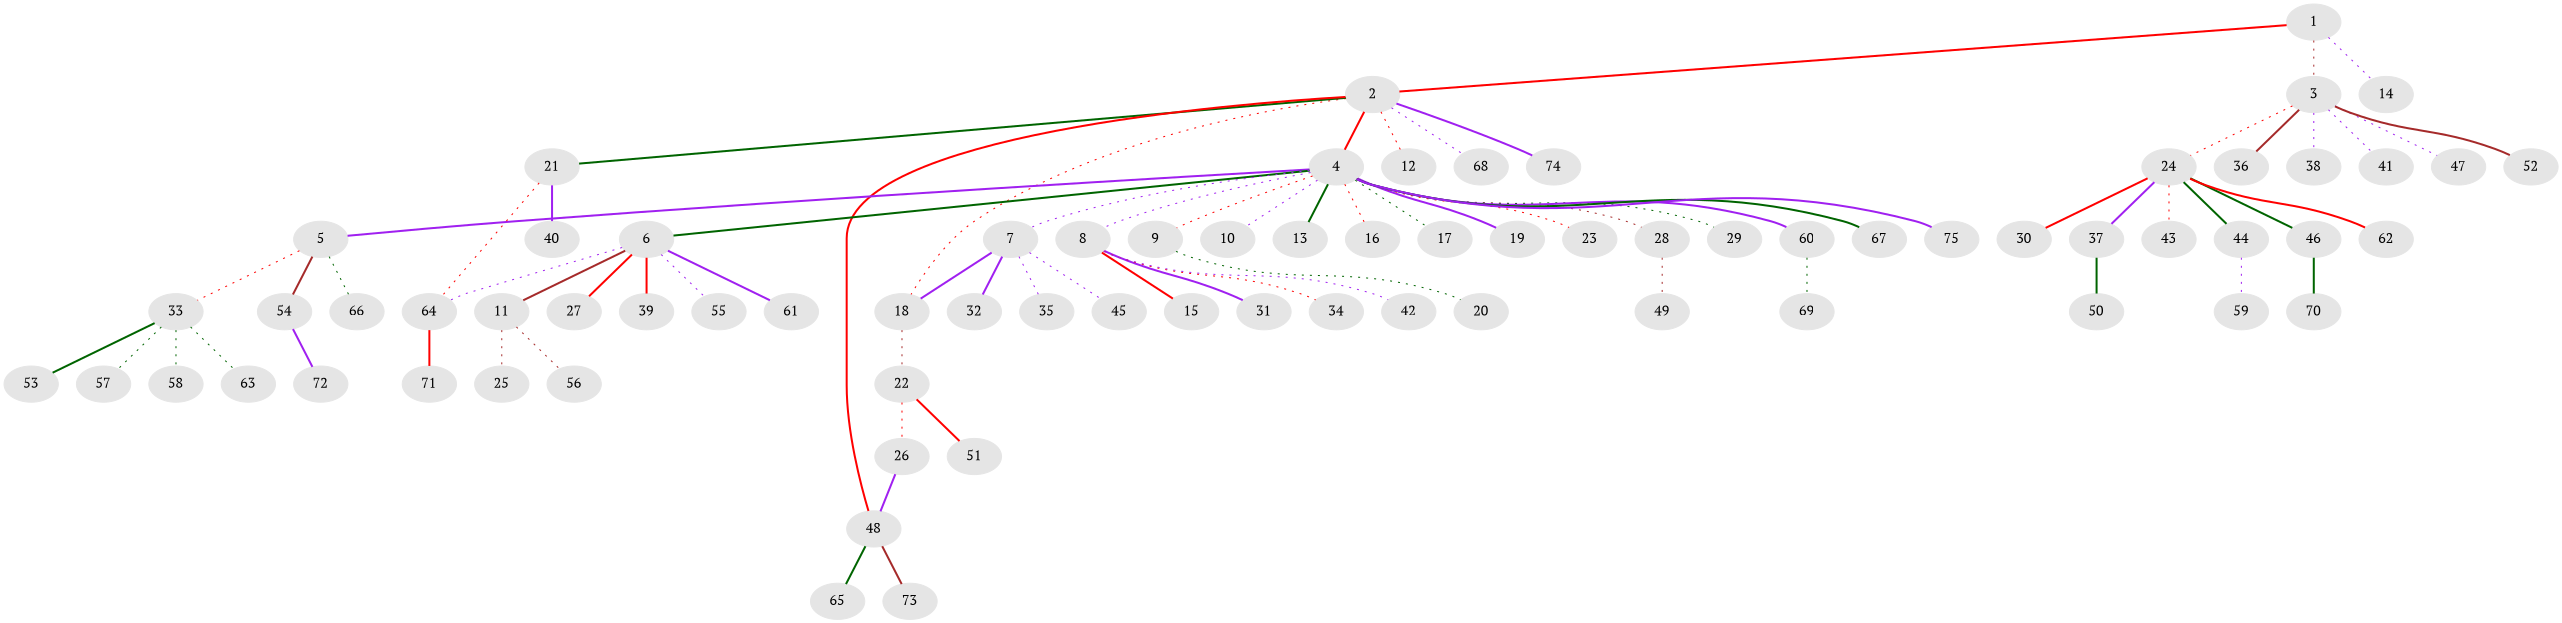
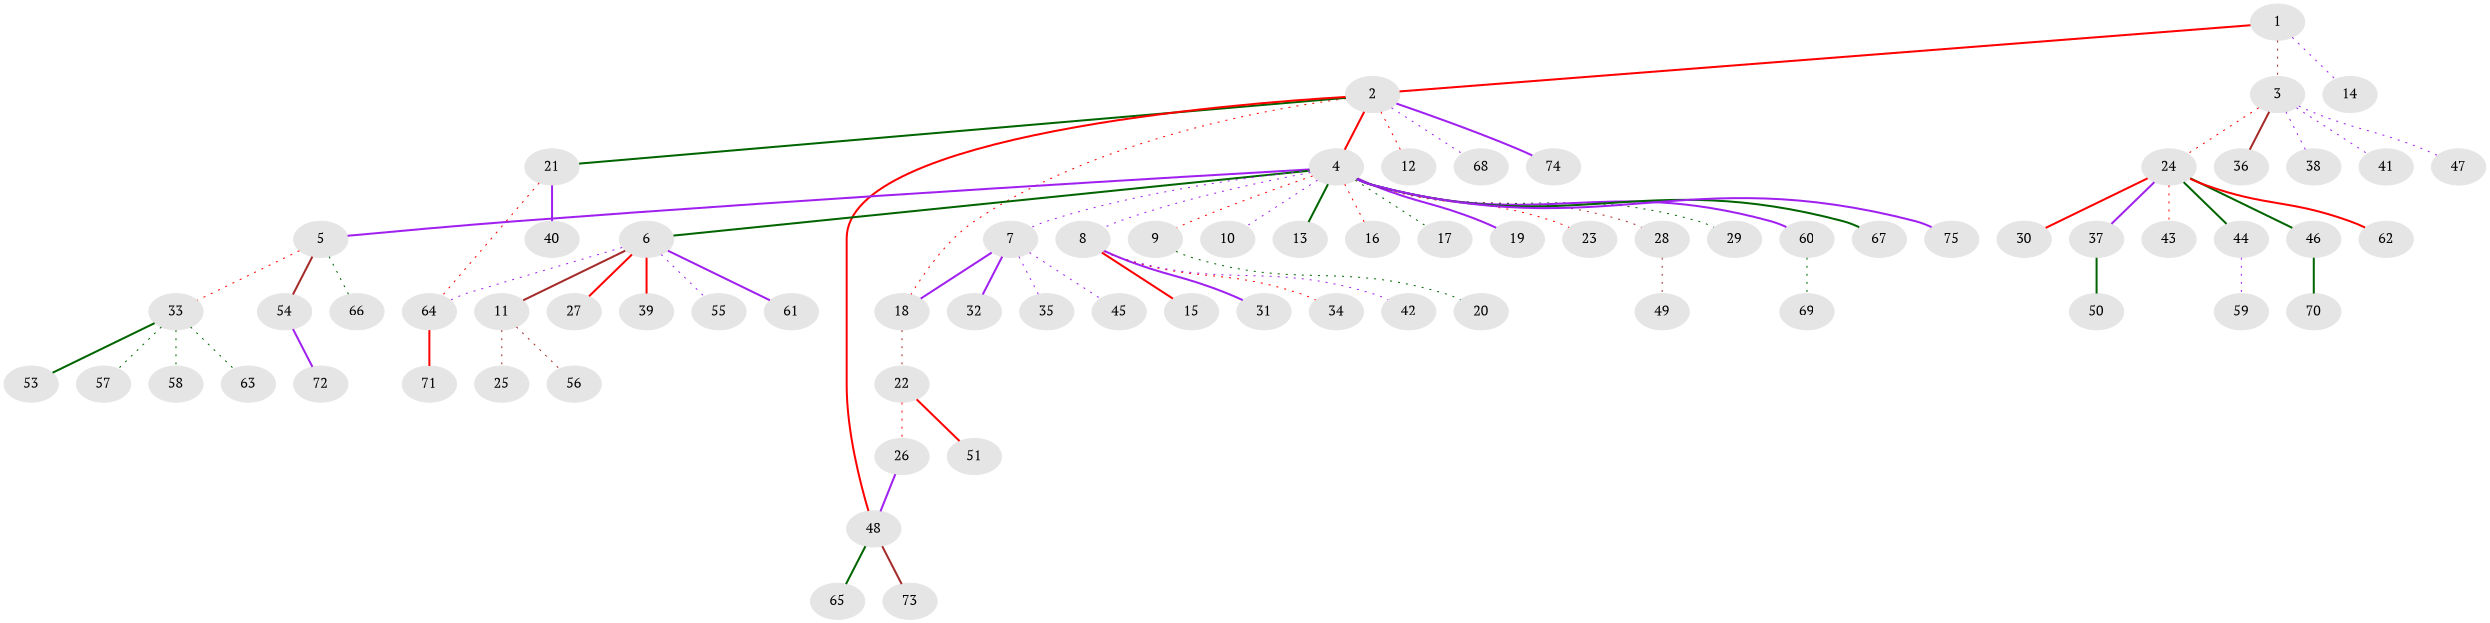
node "52": removed
